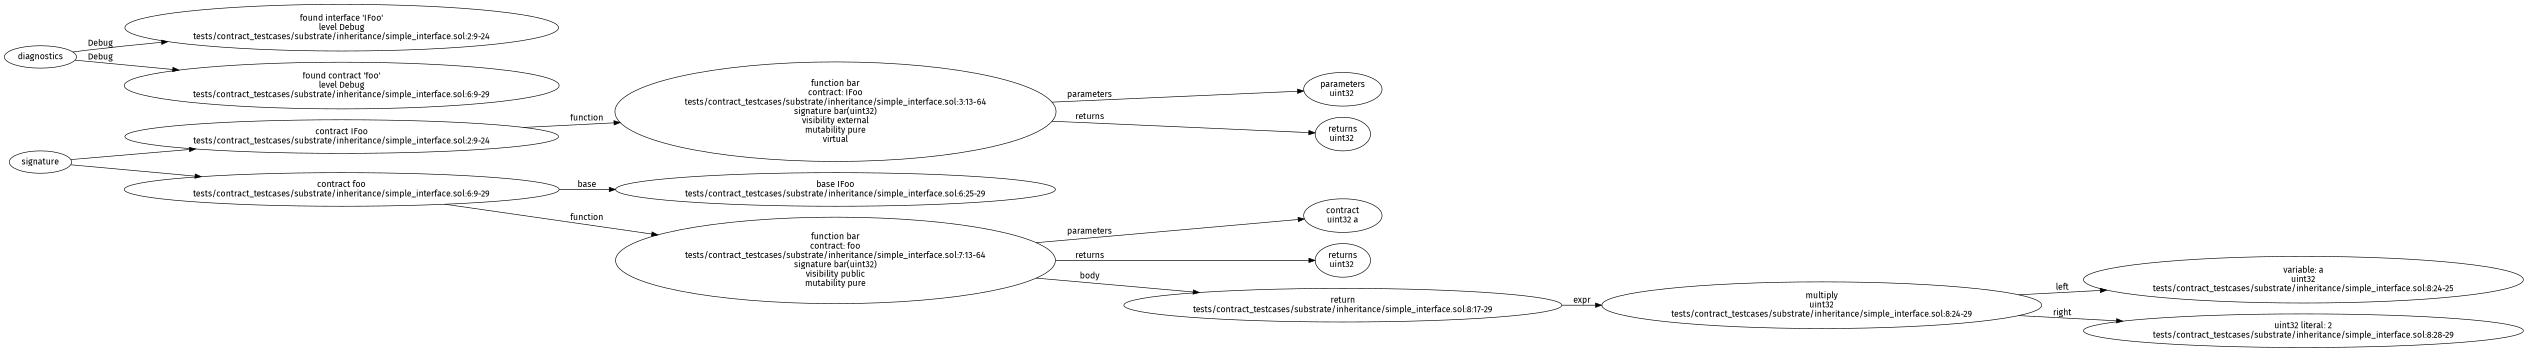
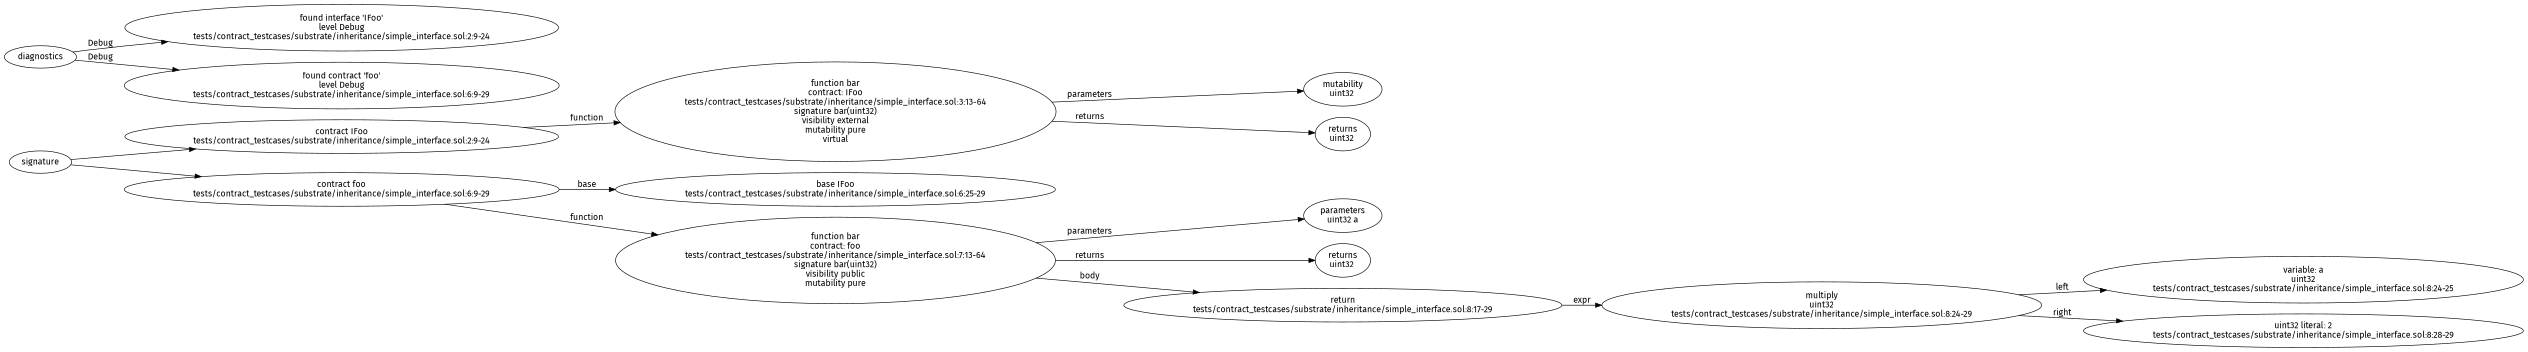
node "parameters uint32": label "parameters uint32" -> "mutability uint32"
node "contract uint32 a": label "contract uint32 a" -> "parameters uint32 a"
